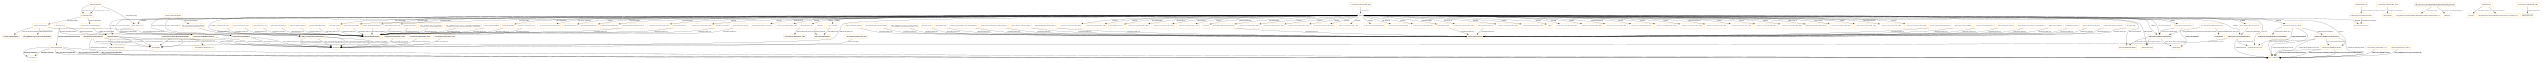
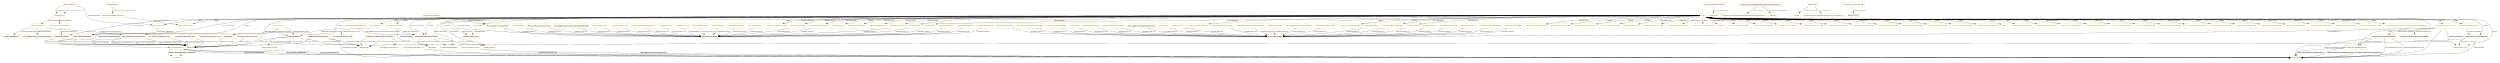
edge "-347b0a6e:173819aa3f4:-7fe1" -> "NULL": reversed
node "estraf:esRecurrente": added
node "tmjourney:DestinationDisplay": label "tmjourney:DestinationDisplay" -> "tmjourney:Operator"
